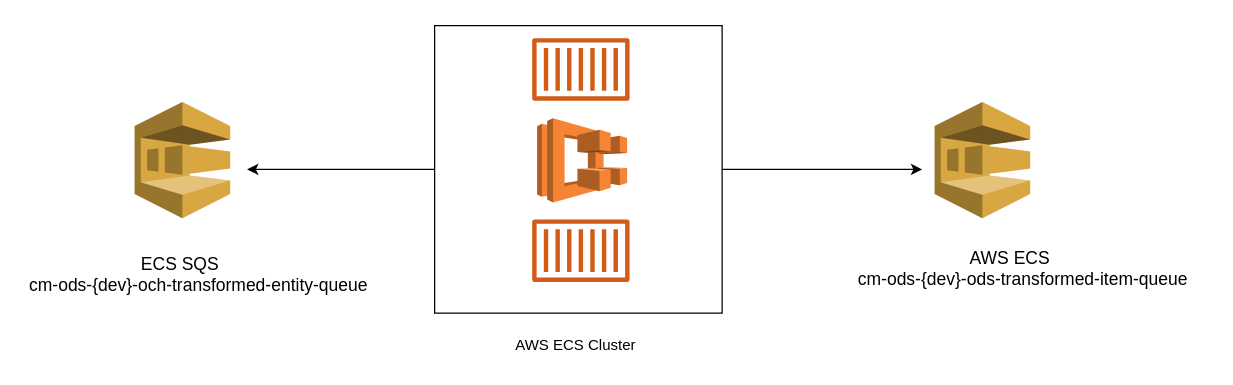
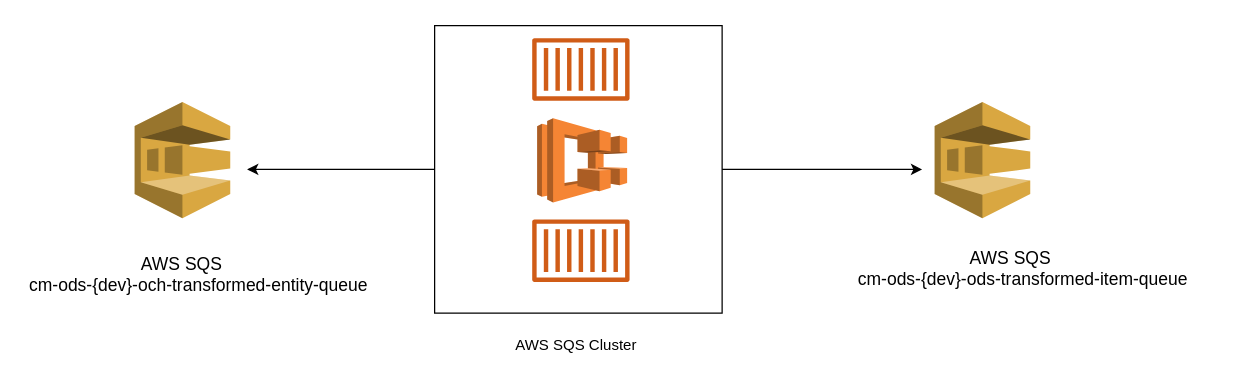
node "AWS ECS cm-ods-{dev}-ods-transformed-item-queue": label "AWS ECS cm-ods-{dev}-ods-transformed-item-queue" -> "AWS SQS cm-ods-{dev}-ods-transformed-item-queue"
node "ECS SQS cm-ods-{dev}-och-transformed-entity-queue": label "ECS SQS cm-ods-{dev}-och-transformed-entity-queue" -> "AWS SQS cm-ods-{dev}-och-transformed-entity-queue"
node "AWS ECS Cluster": label "AWS ECS Cluster" -> "AWS SQS Cluster"
